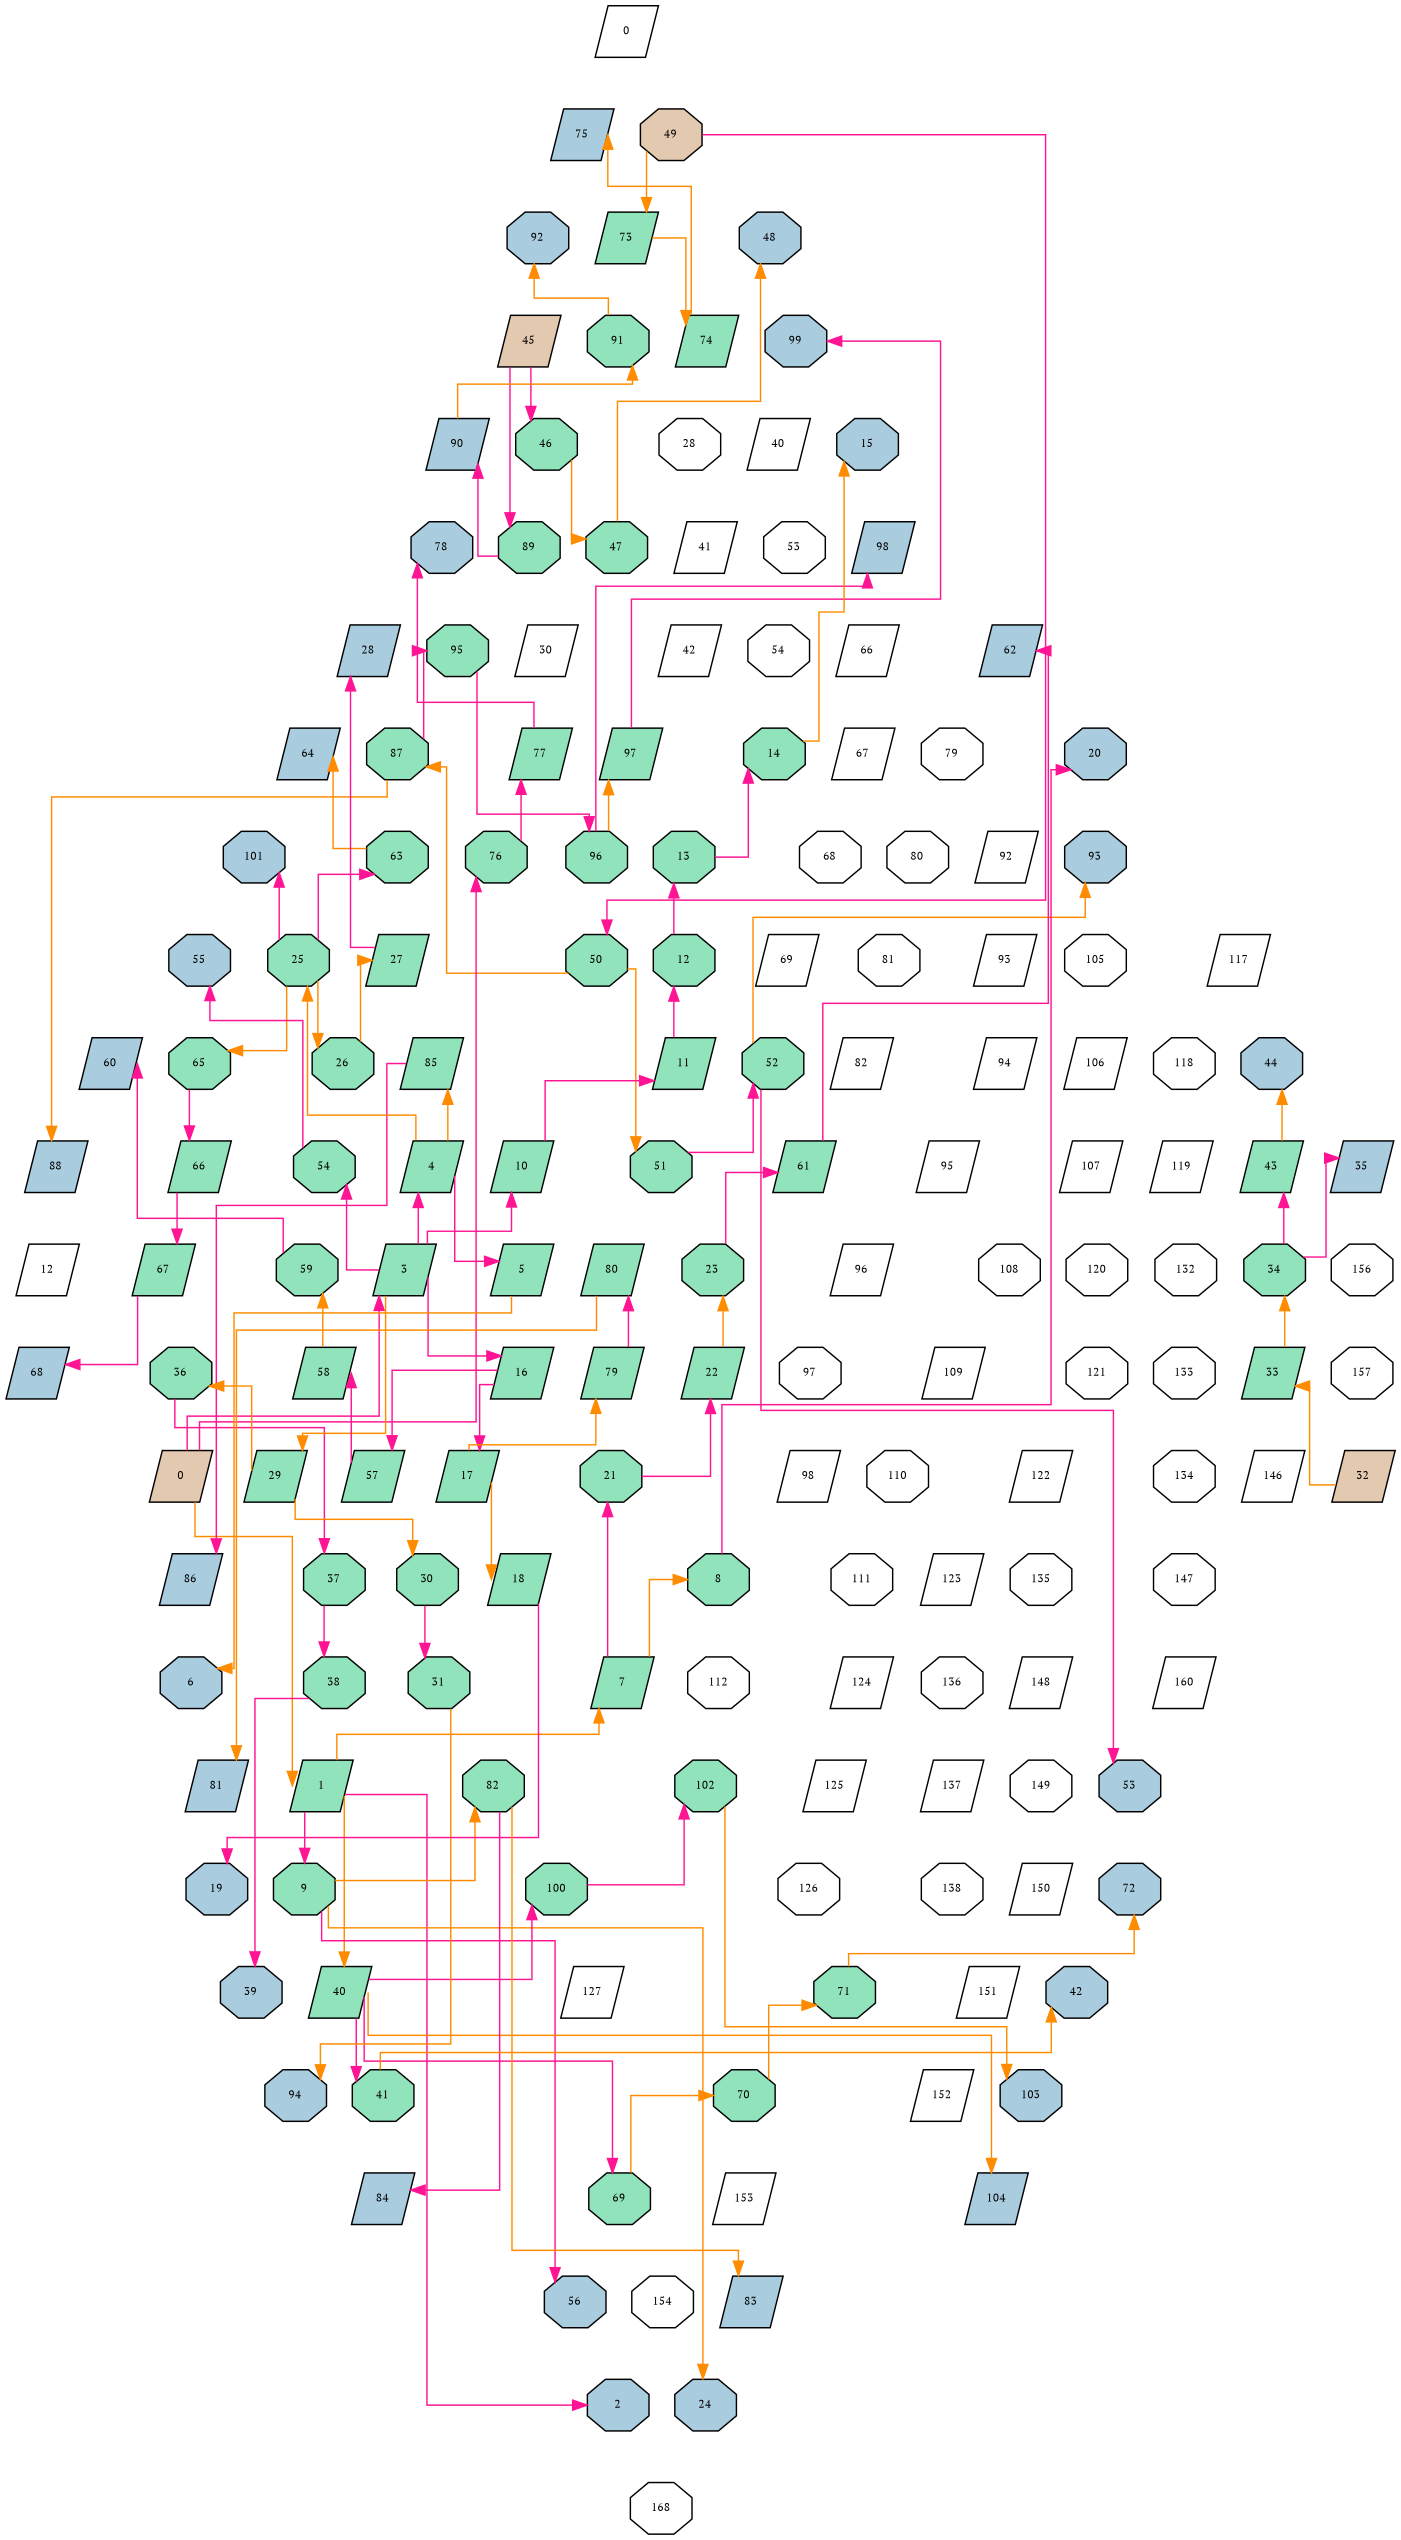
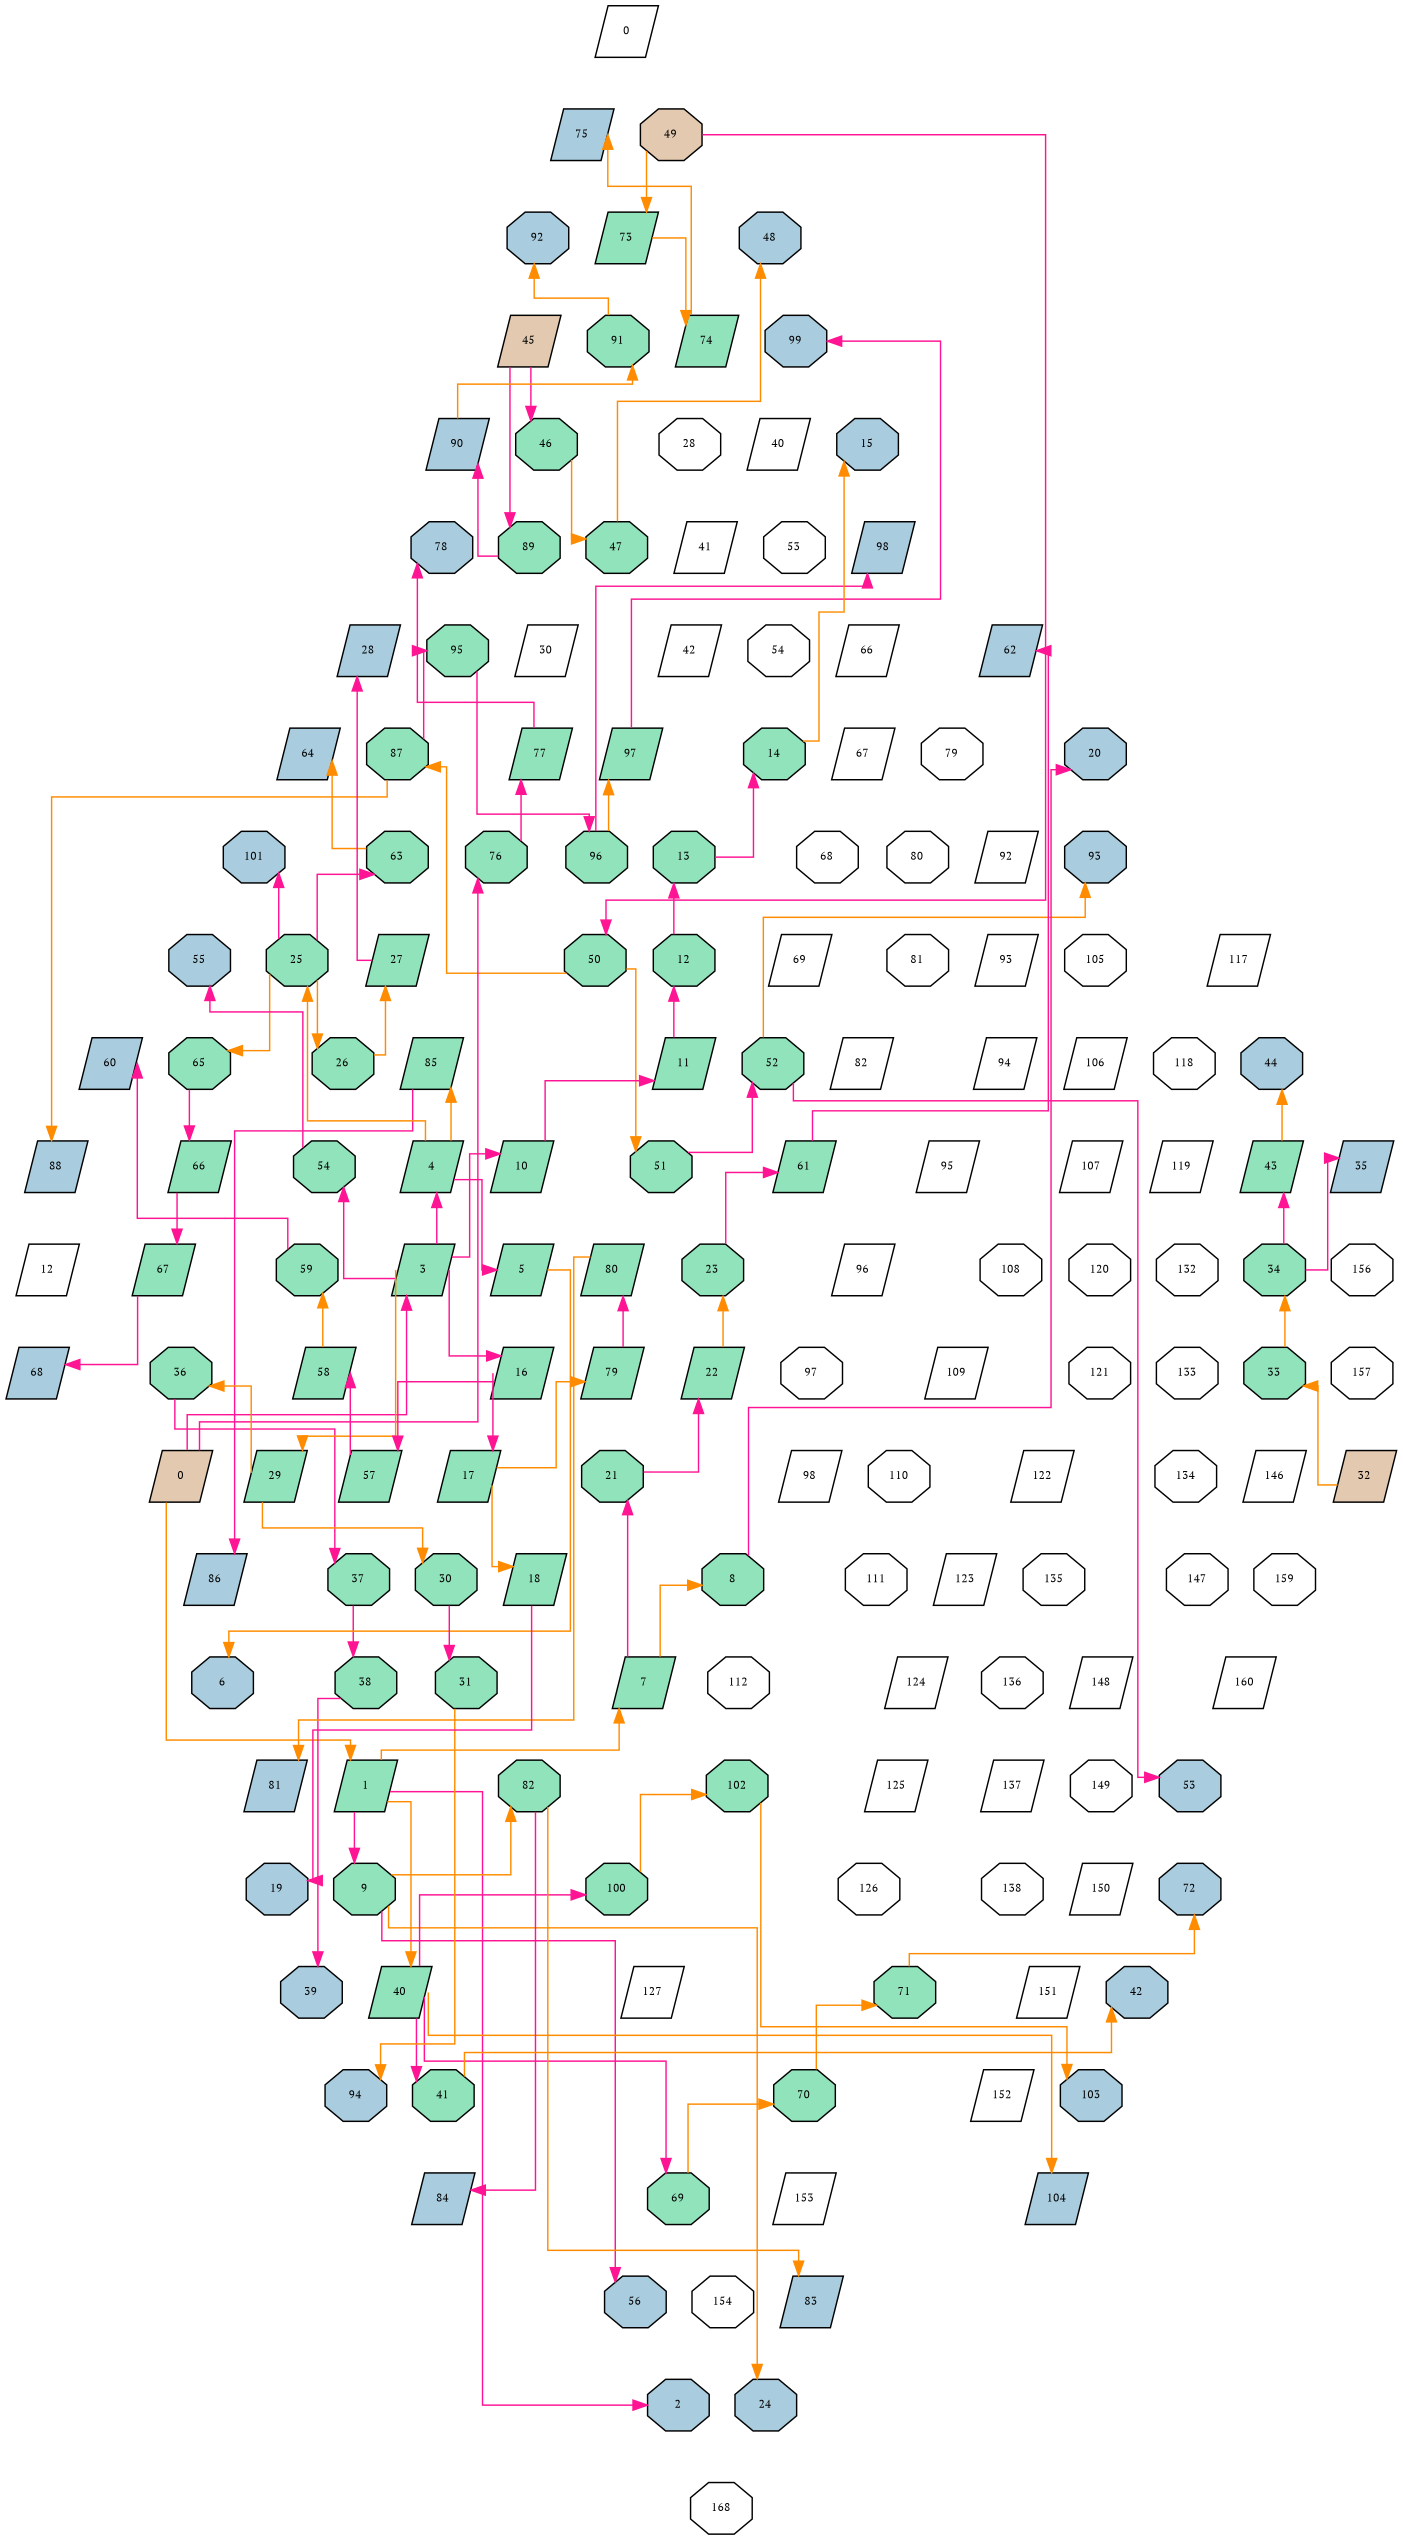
node "33": shape parallelogram -> octagon
node "159": added
edge "100" -> "102": color deeppink -> darkorange
